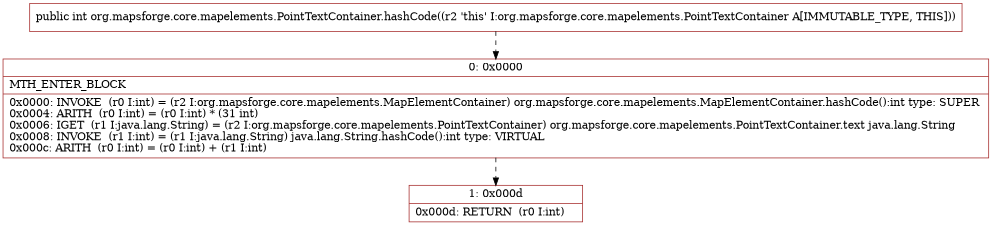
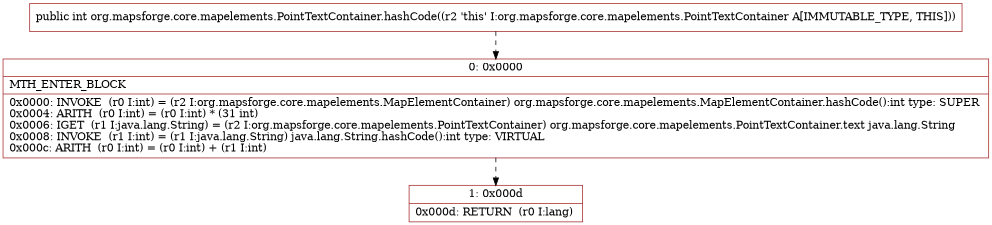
node "1: 0x000d": text "0x000d: RETURN  (r0 I:int)" -> "0x000d: RETURN  (r0 I:lang)"
